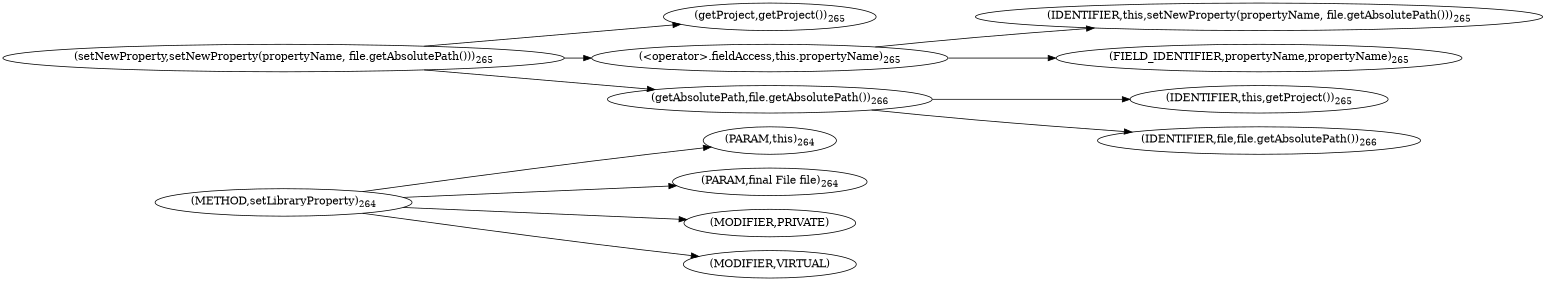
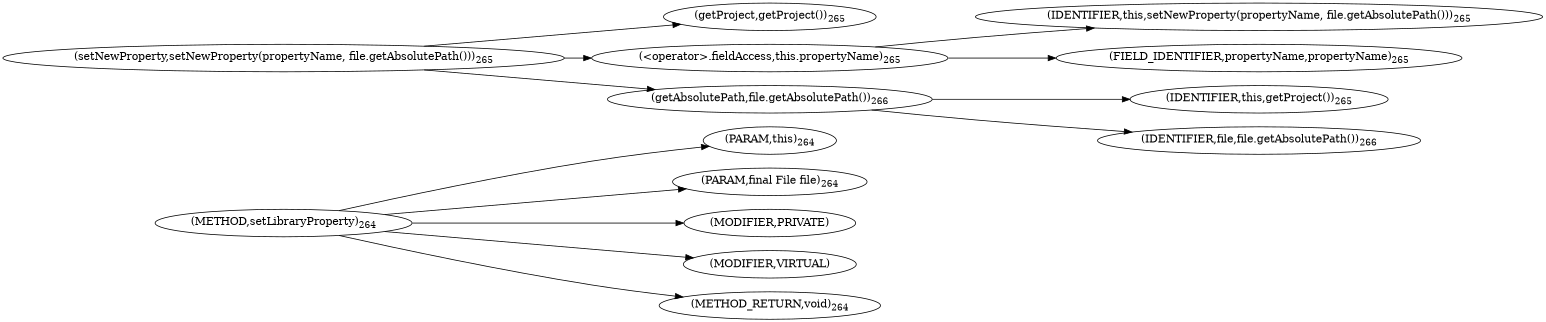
node "(METHOD_RETURN,void)": added
